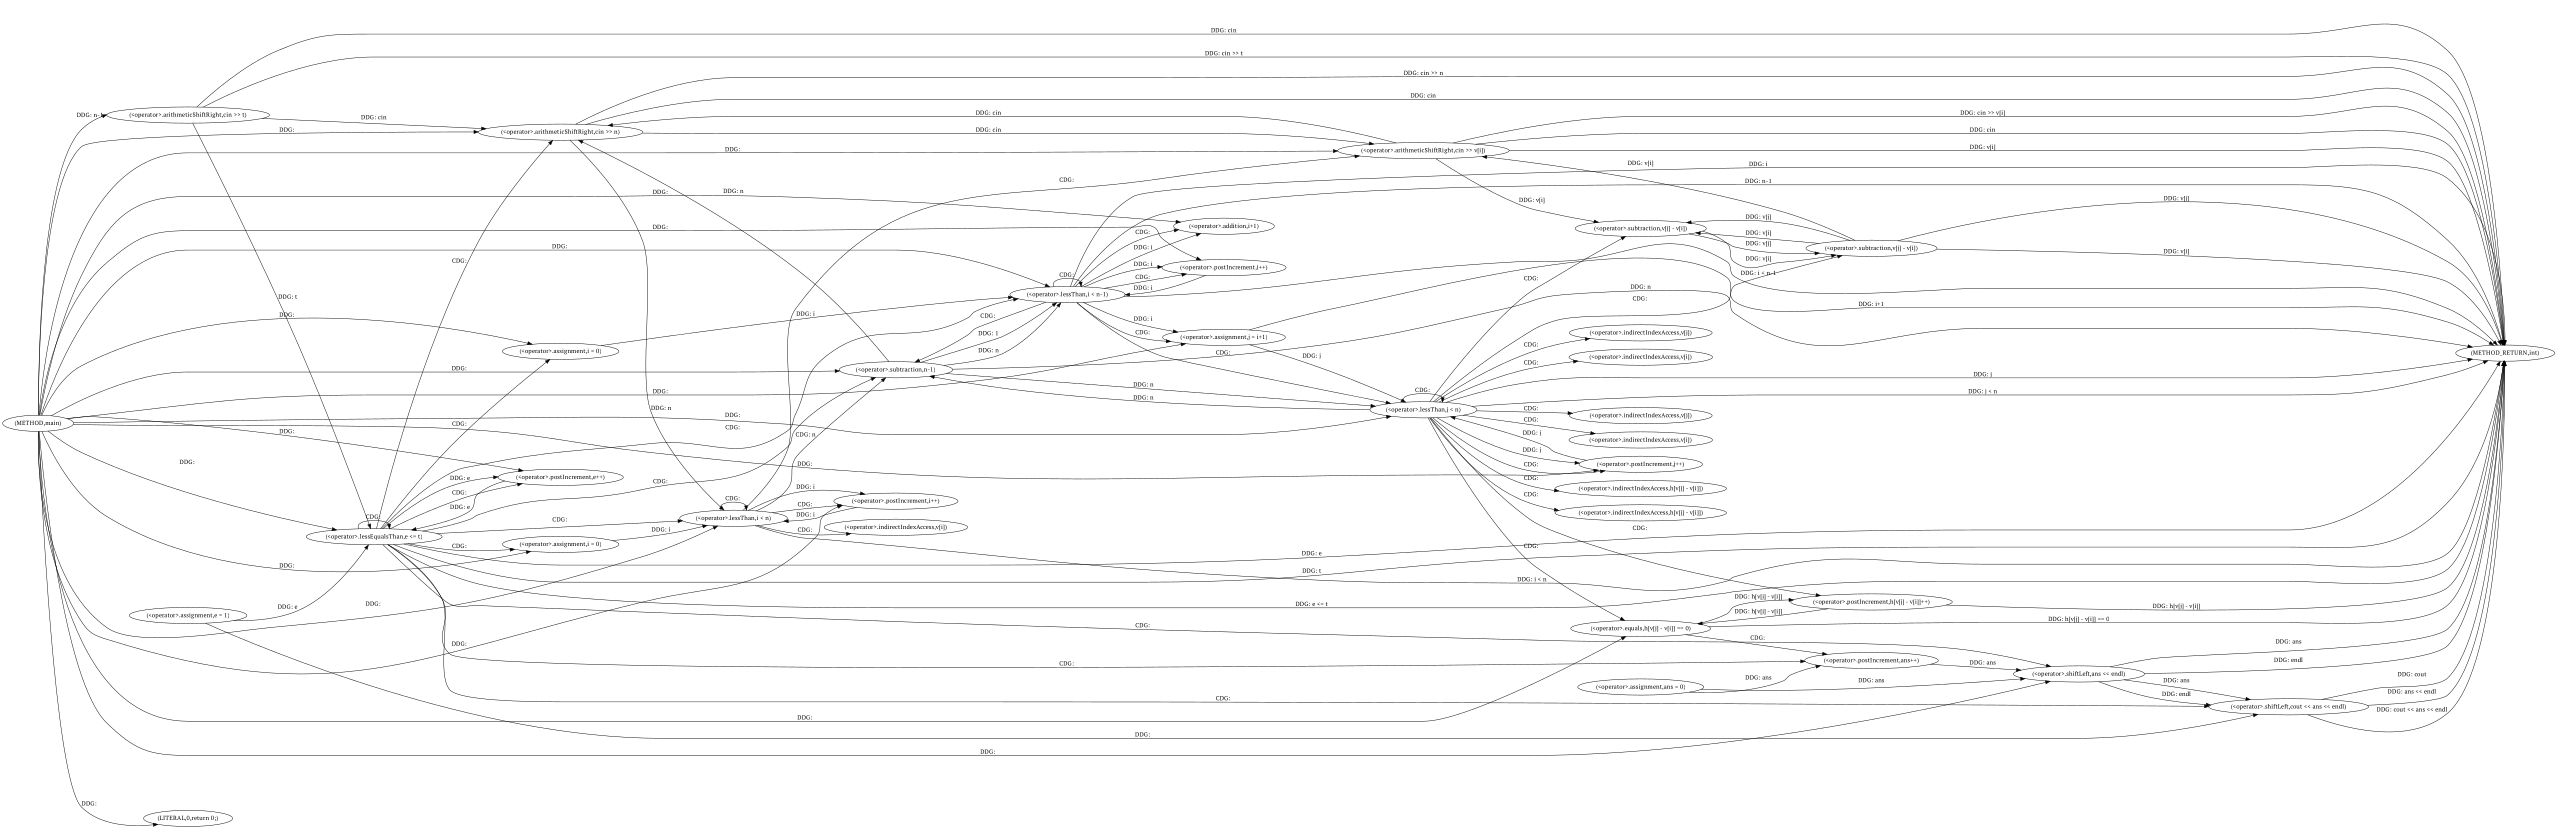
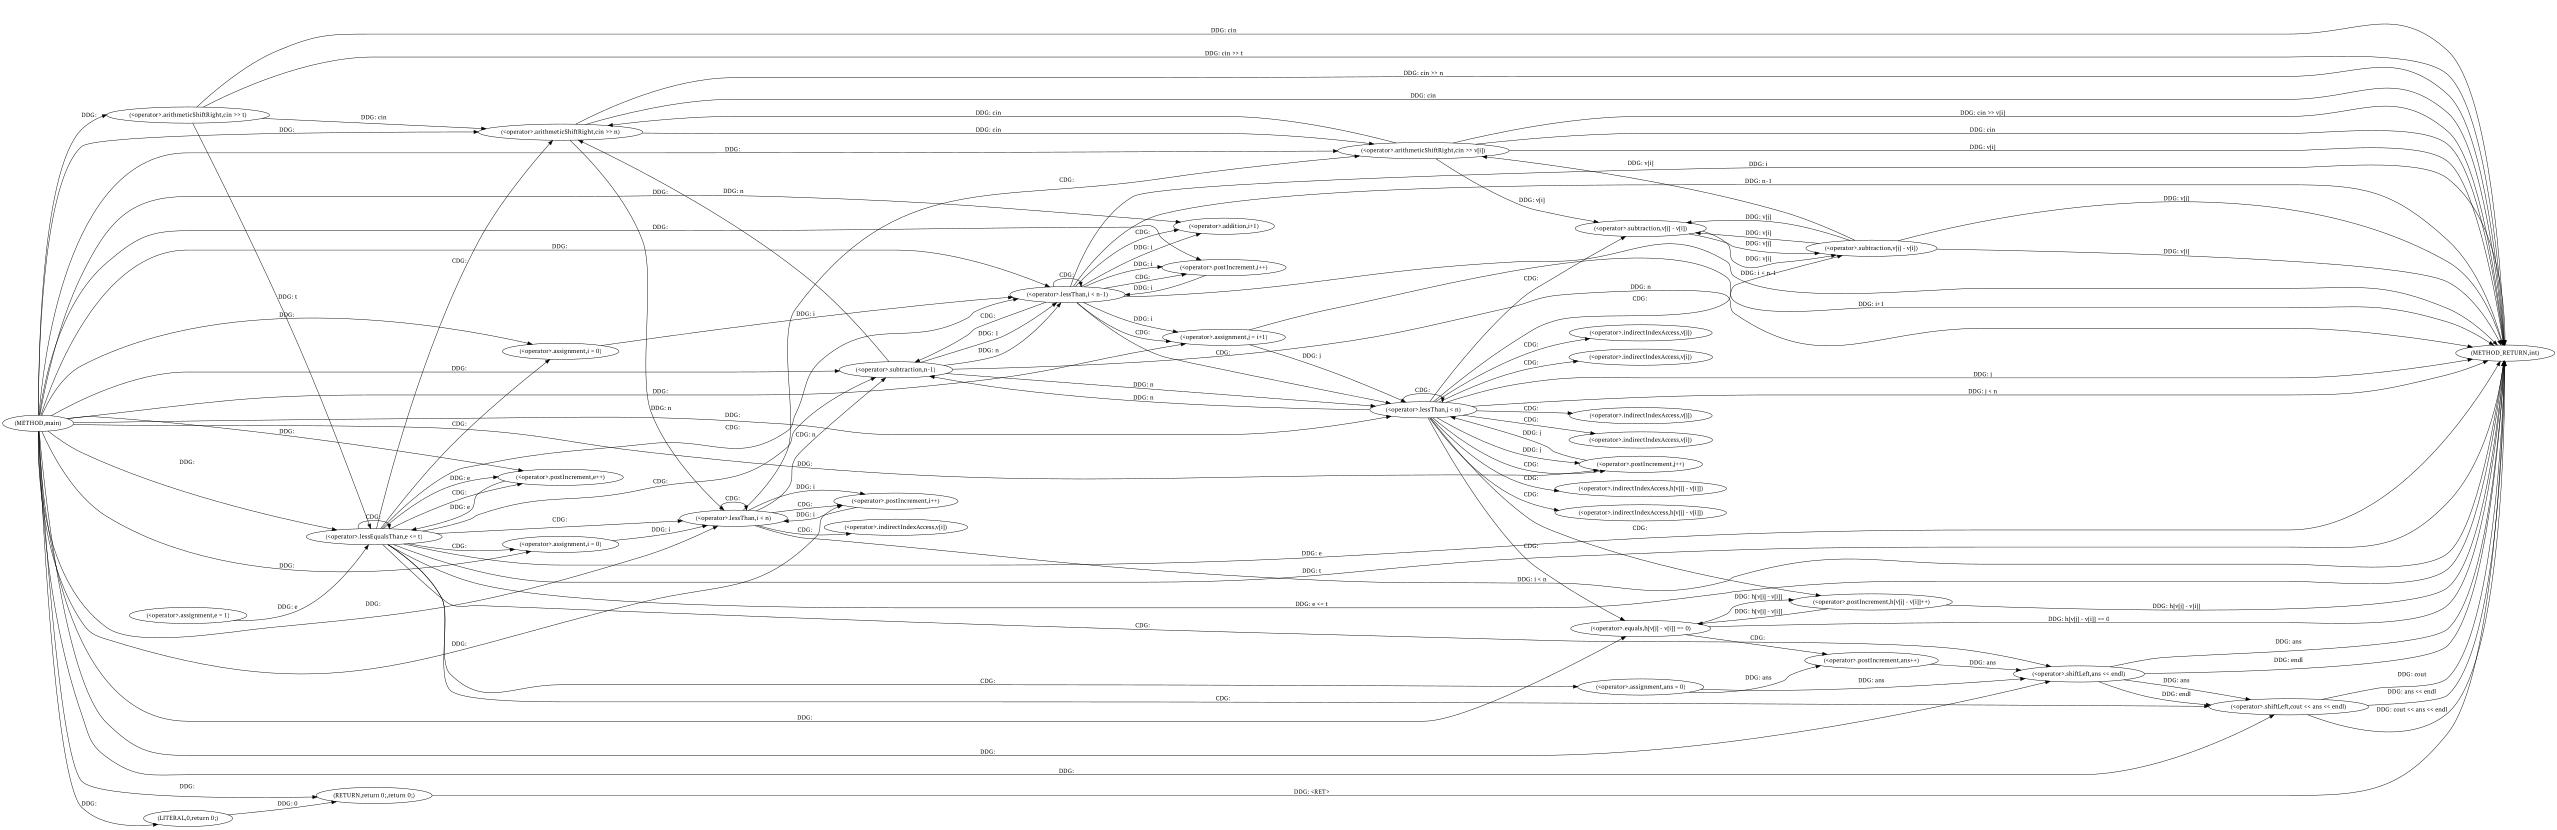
edge "(METHOD,main)" -> "(<operator>.arithmeticShiftRight,cin >> t)": label "DDG: n-1" -> "DDG: "
edge "(<operator>.lessEqualsThan,e <= t)" -> "(<operator>.postIncrement,ans++)": now "(<operator>.lessEqualsThan,e <= t)" -> "(<operator>.assignment,ans = 0)"
edge "(<operator>.assignment,e = 1)" -> "(<operator>.shiftLeft,cout << ans << endl)": now "(METHOD,main)" -> "(<operator>.shiftLeft,cout << ans << endl)"
node "(RETURN,return 0;,return 0;)": added
